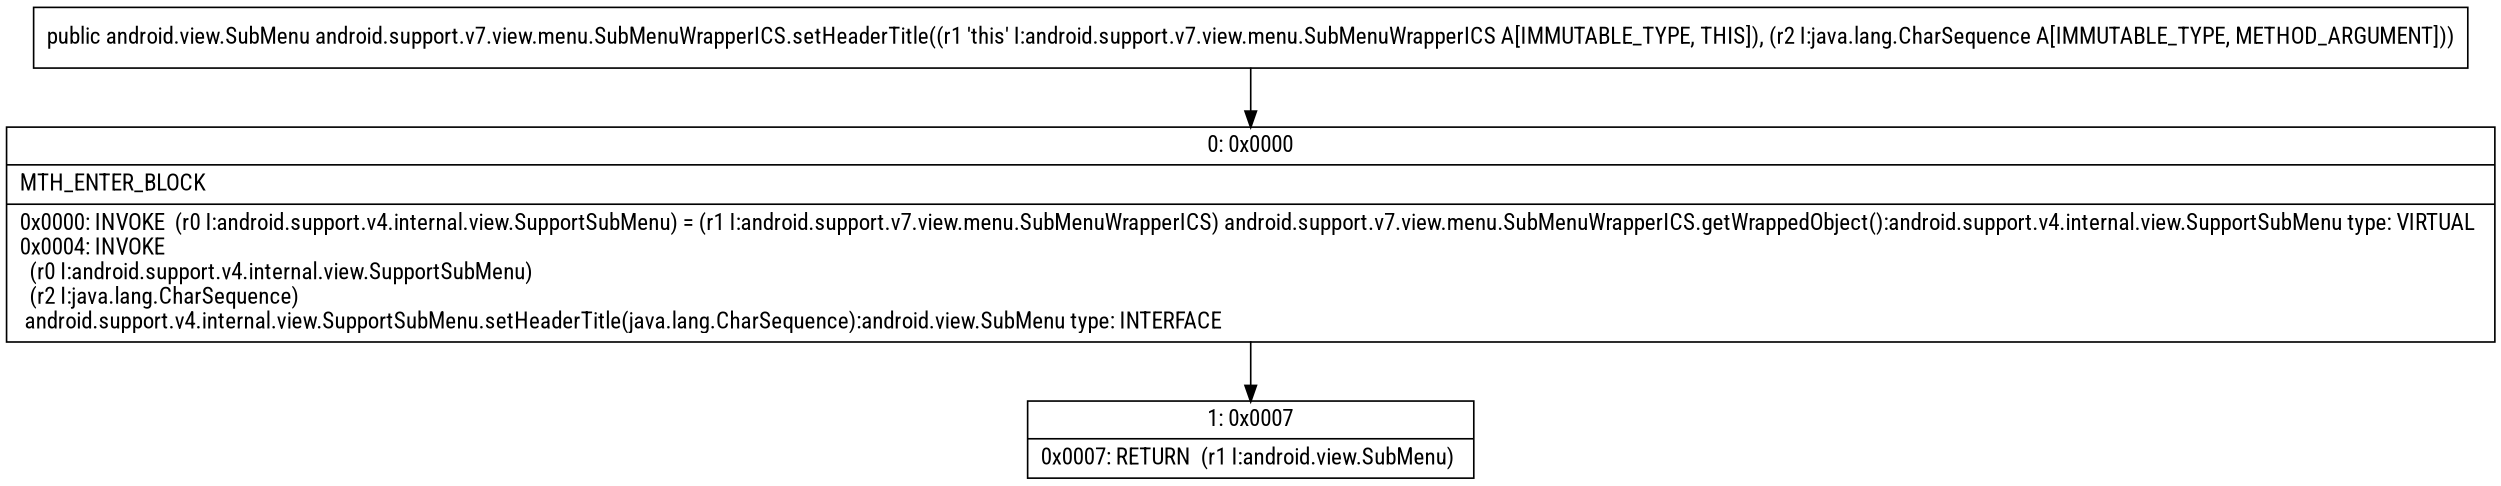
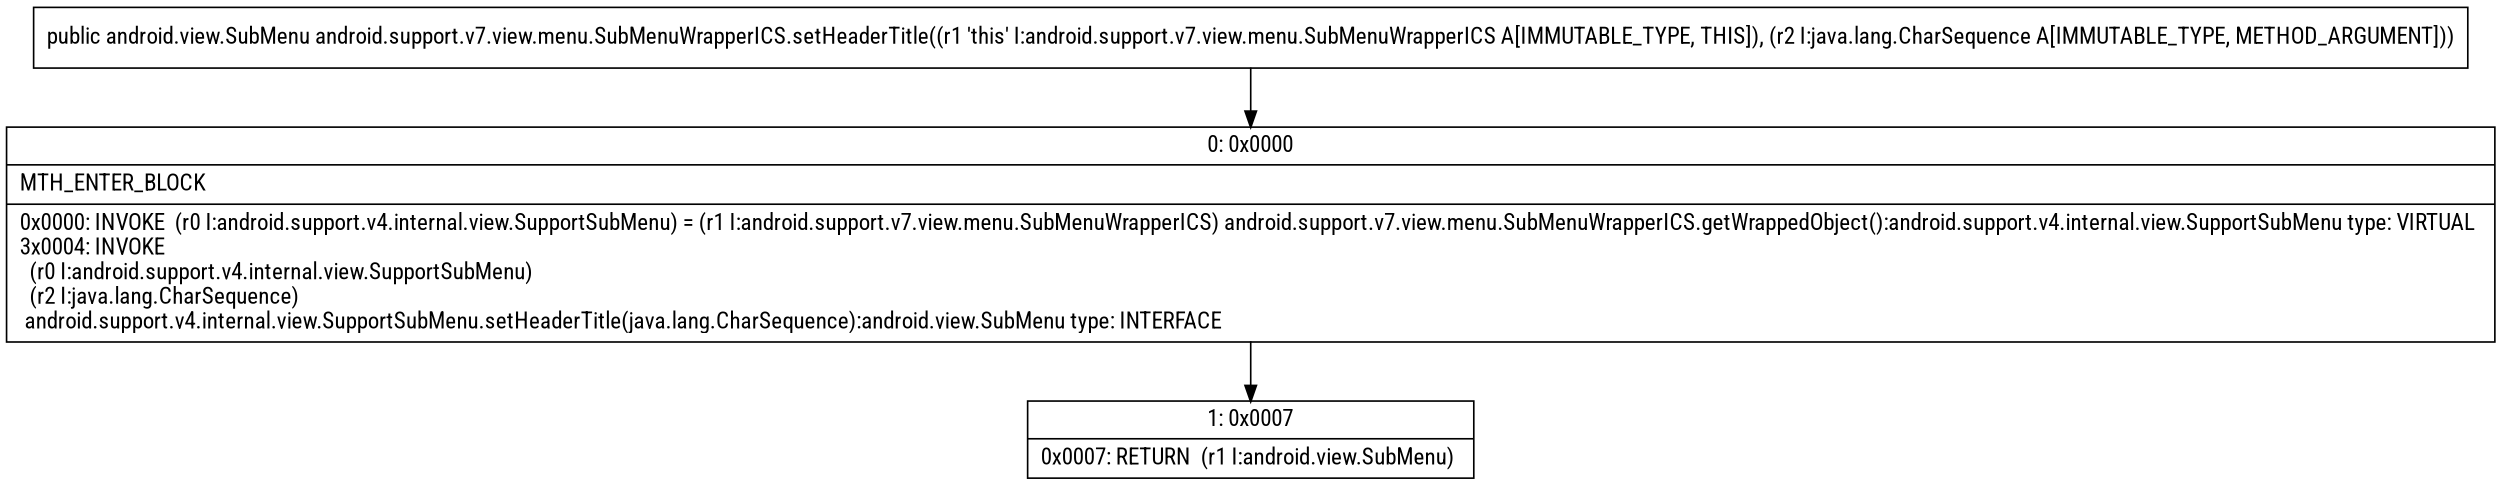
node "0: 0x0000": text "0x0004: INVOKE" -> "3x0004: INVOKE"
